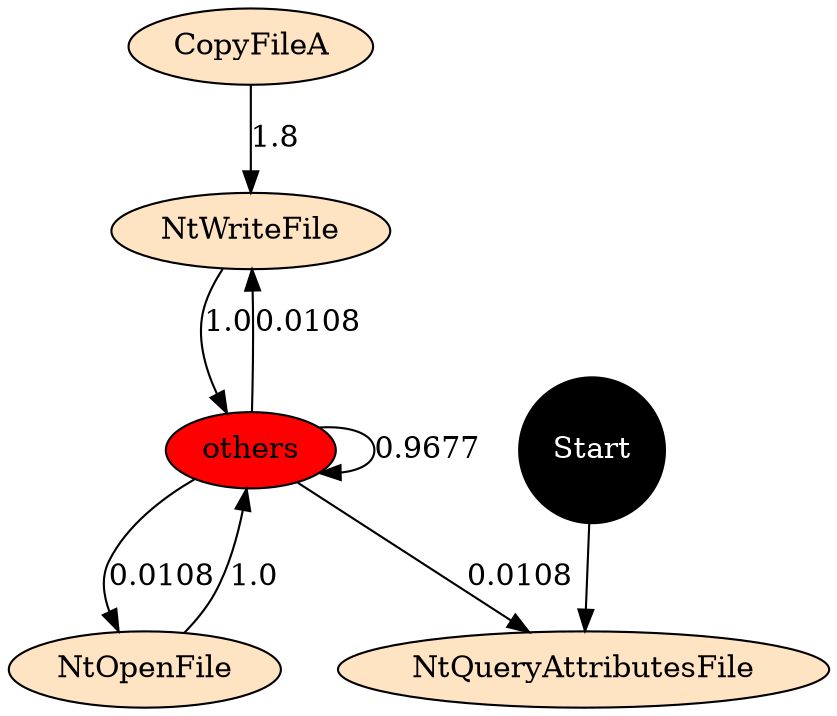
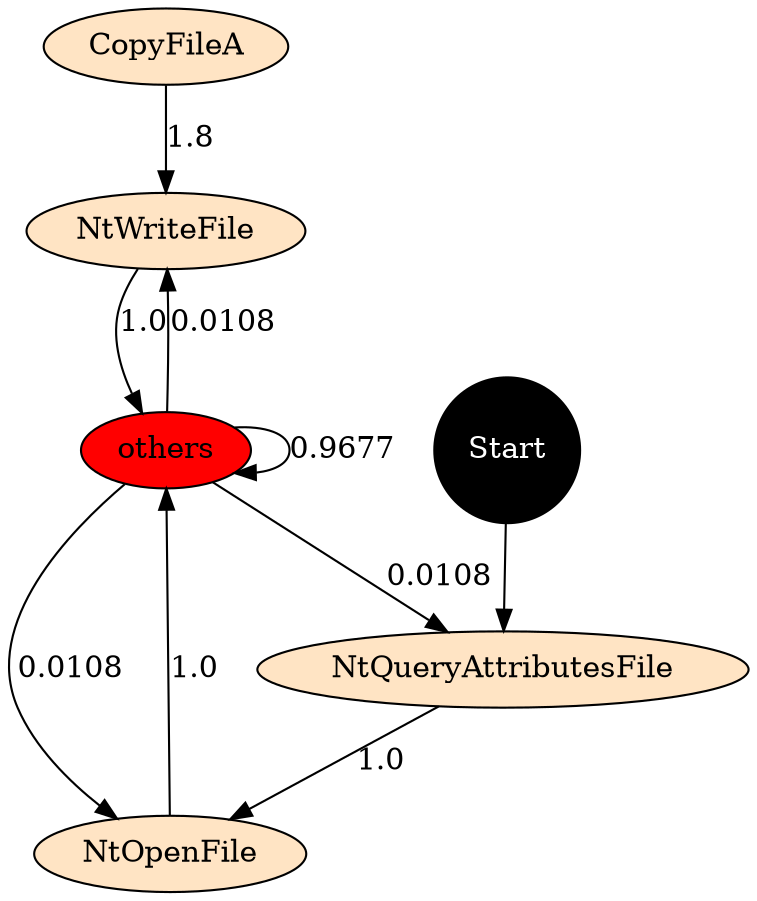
edge "NtQueryAttributesFile" -> "NtOpenFile": added, label "1.0"
